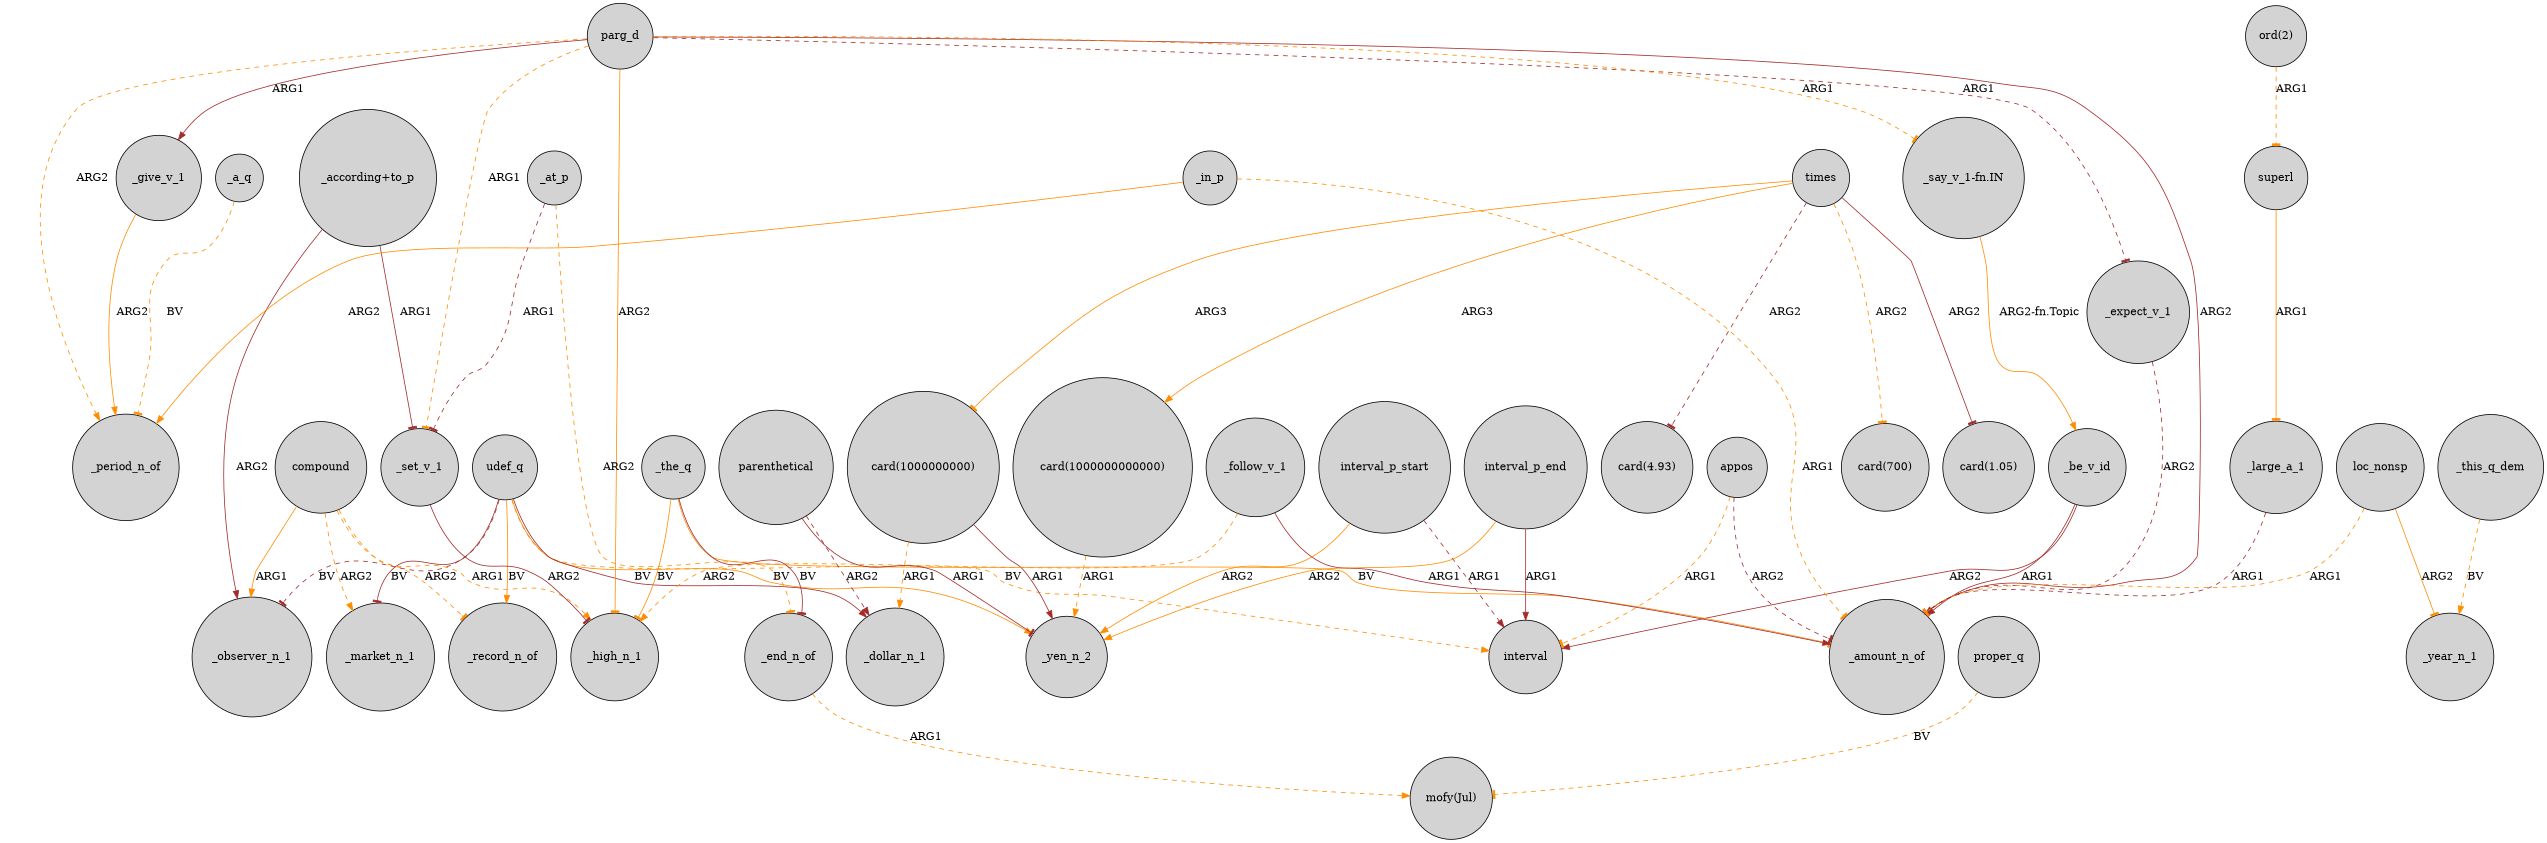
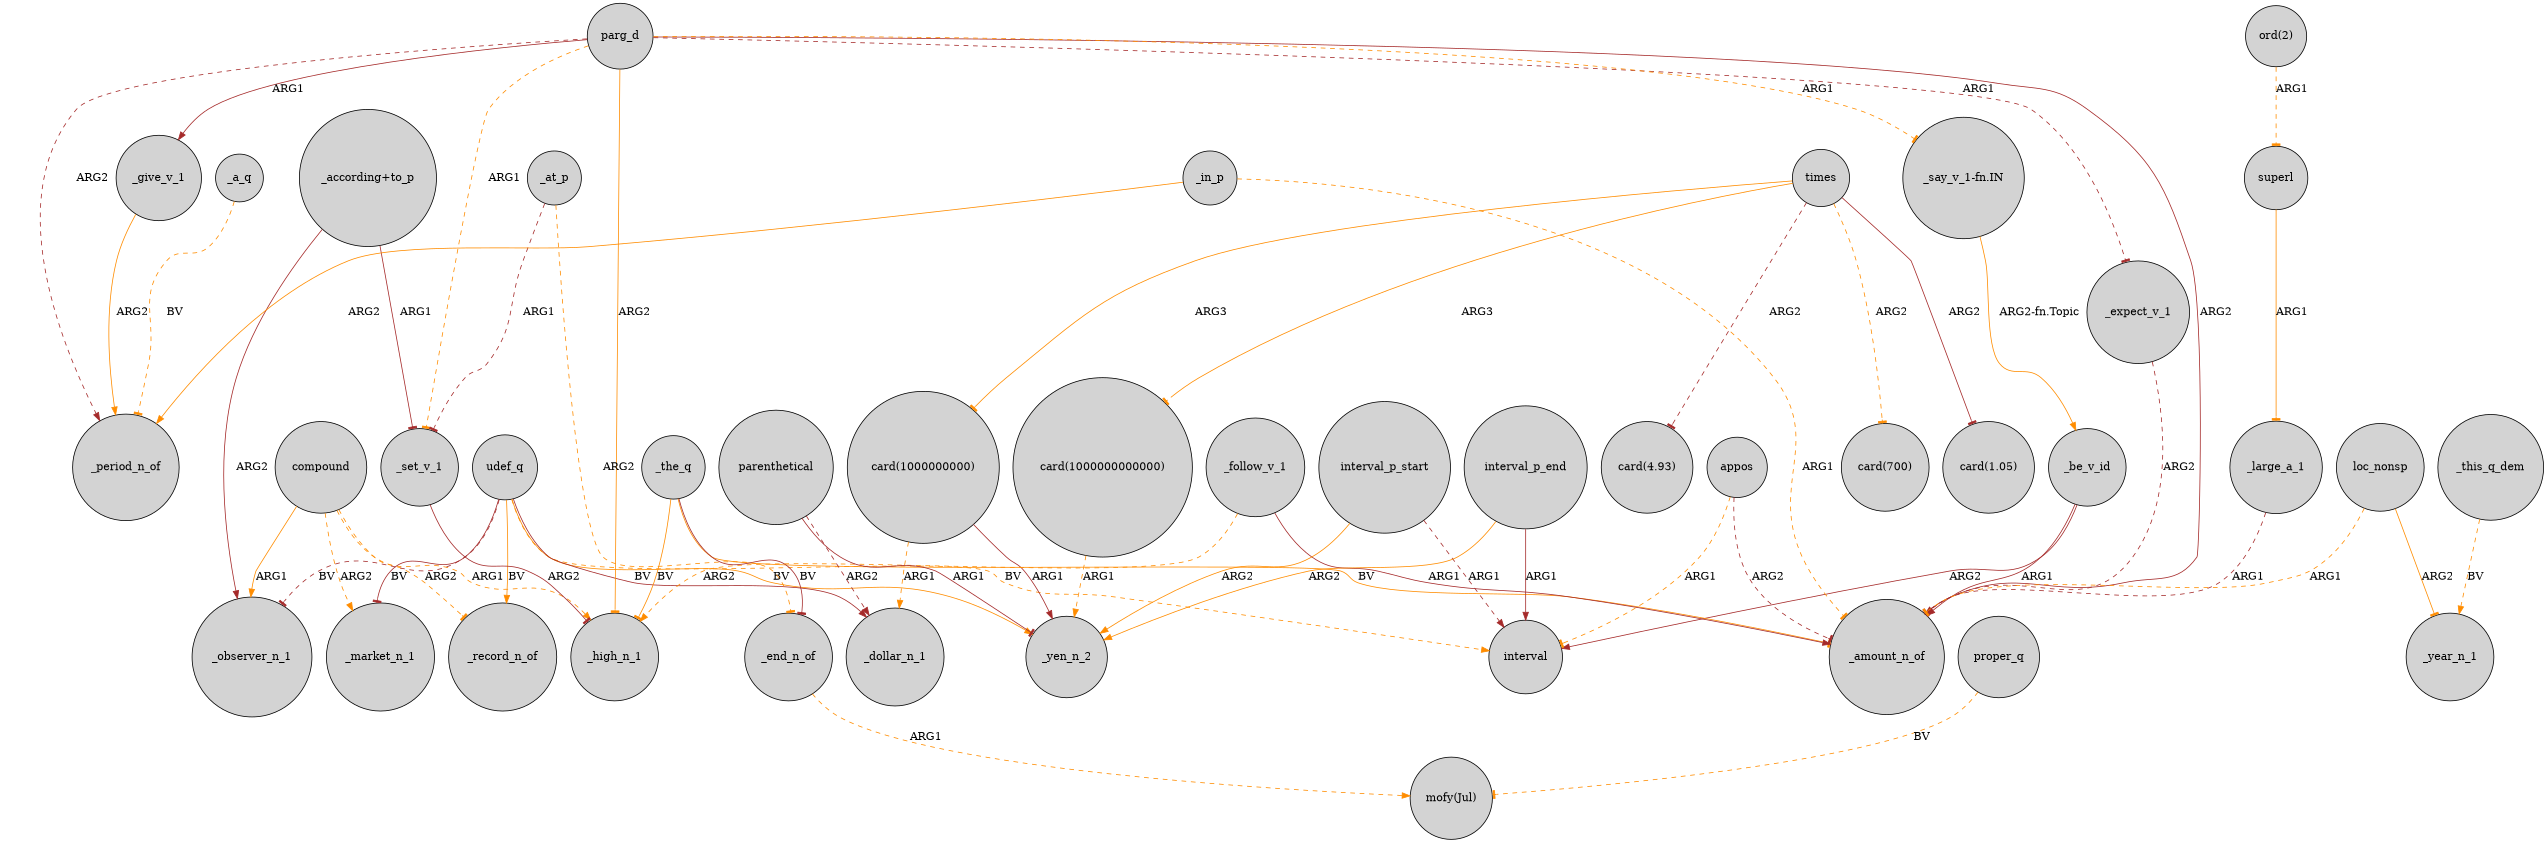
edge "parg_d" -> "_period_n_of": color darkorange -> brown
edge "times" -> "card(1000000000000)": arrowhead normal -> tee
